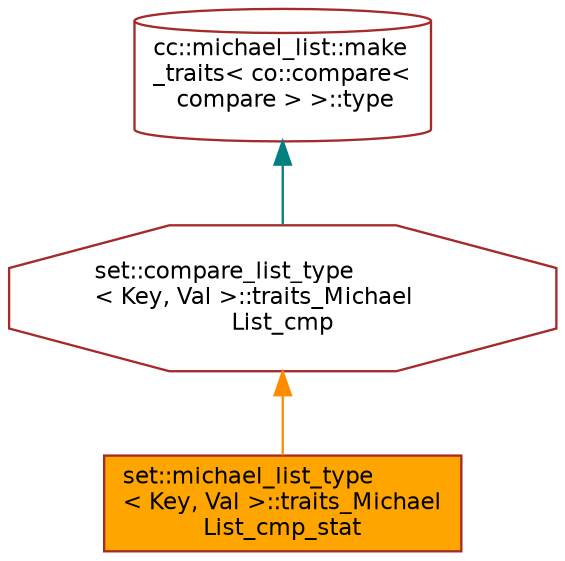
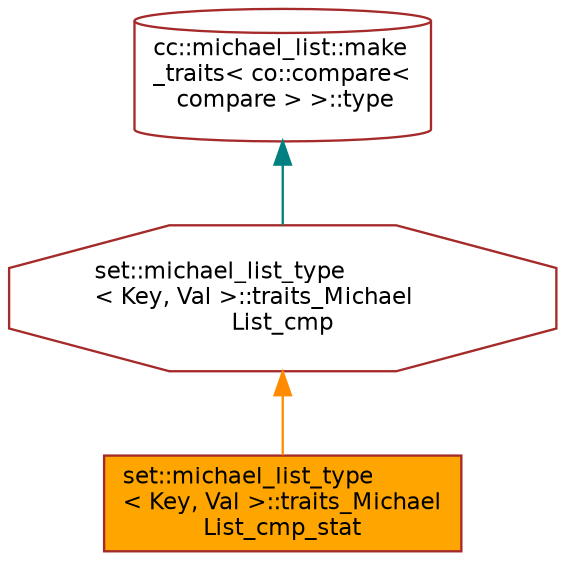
node "set::compare_list_type < Key, Val >::traits_Michael List_cmp": label "set::compare_list_type < Key, Val >::traits_Michael List_cmp" -> "set::michael_list_type < Key, Val >::traits_Michael List_cmp"
